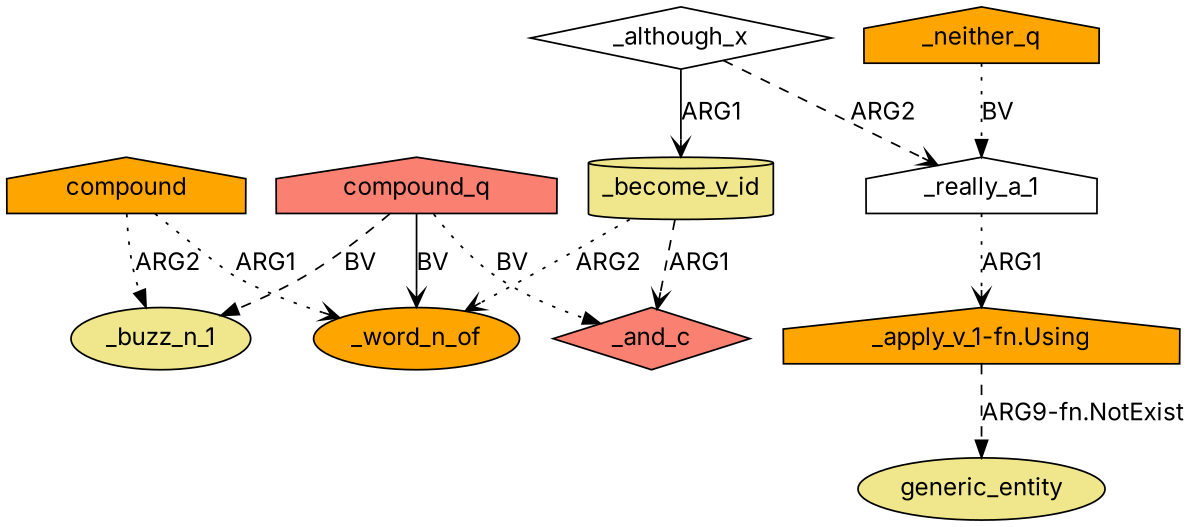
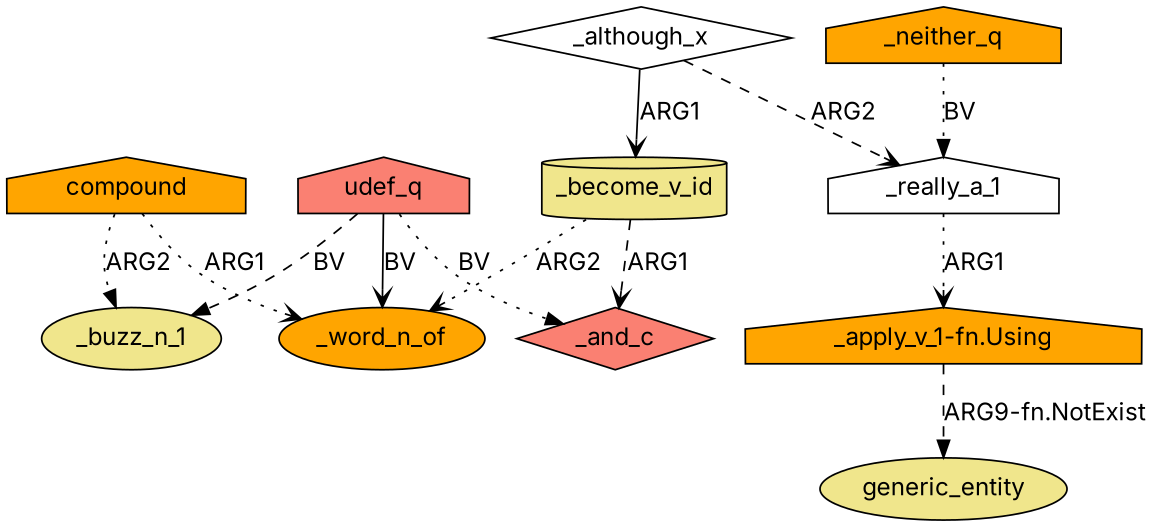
node "compound_q": label "compound_q" -> "udef_q"
